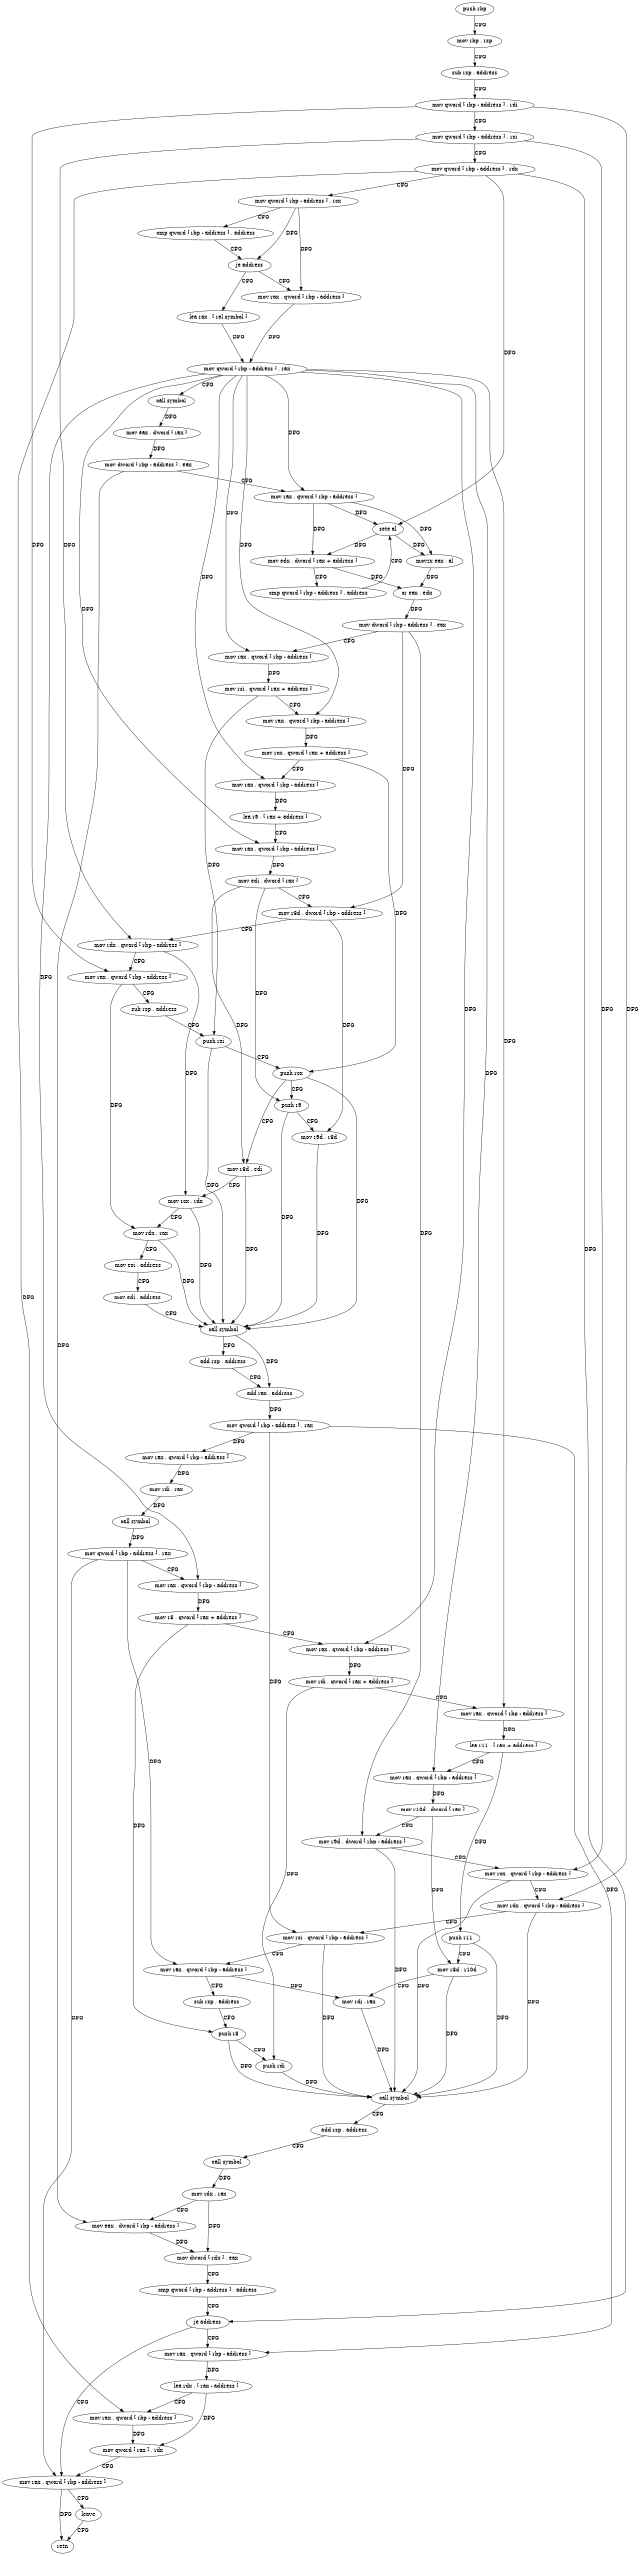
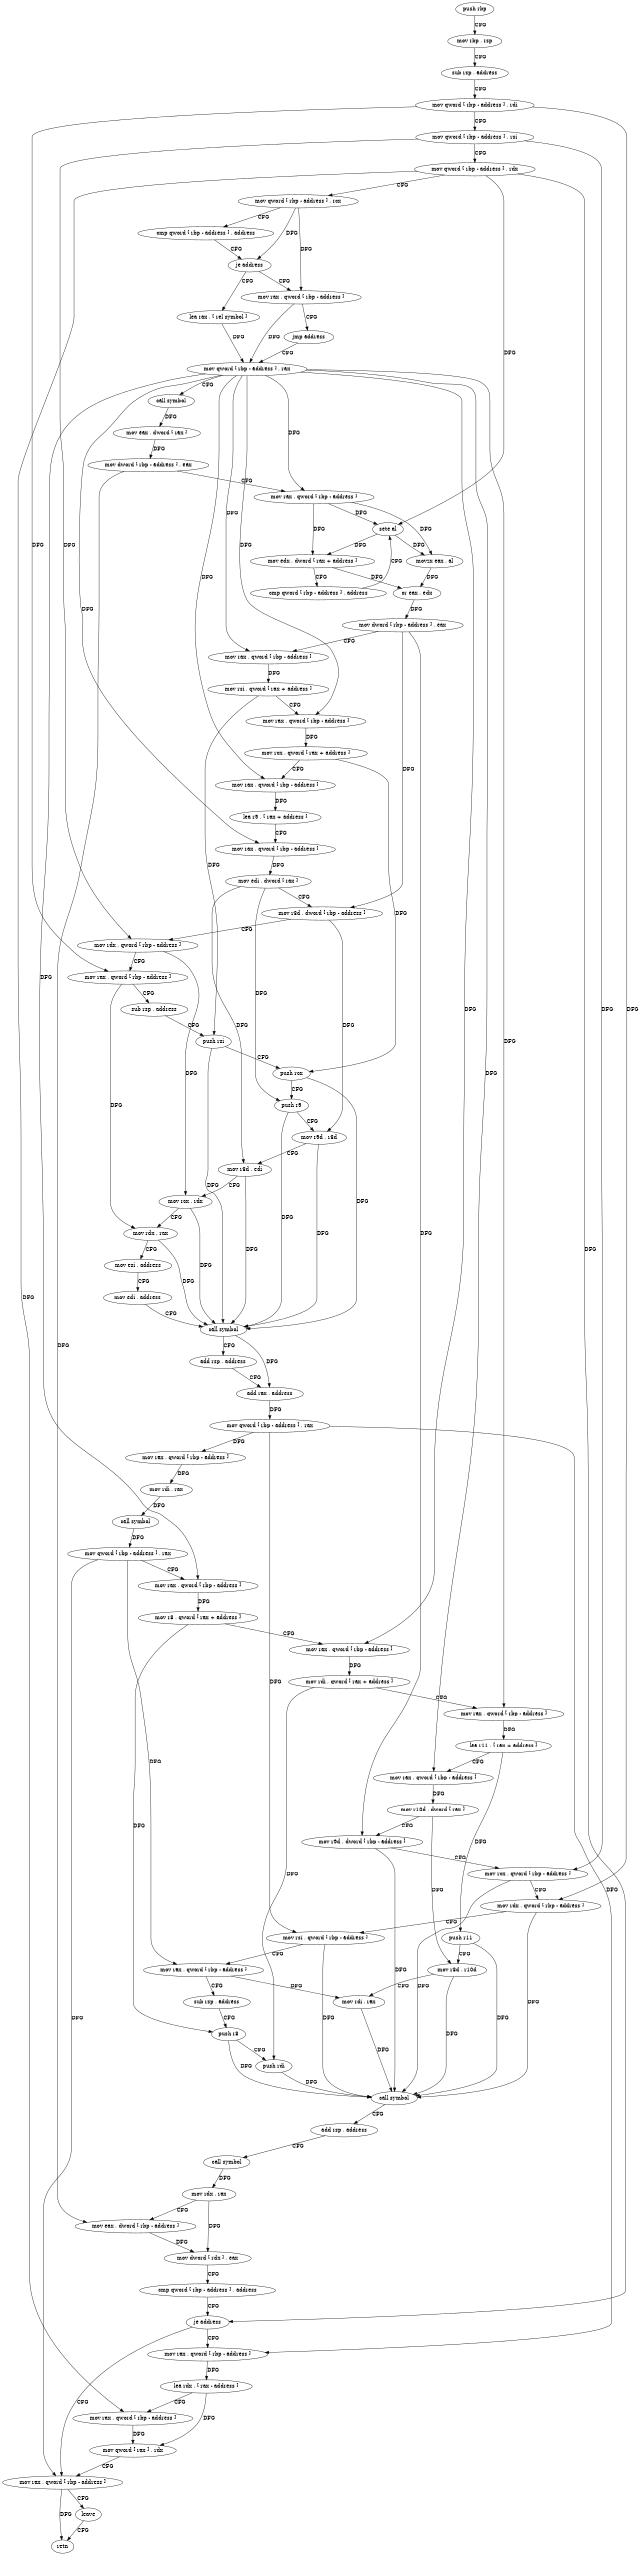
node "jmp address": added
edge "push rcx" -> "mov r8d , edi": now "mov r9d , r8d" -> "mov r8d , edi"
